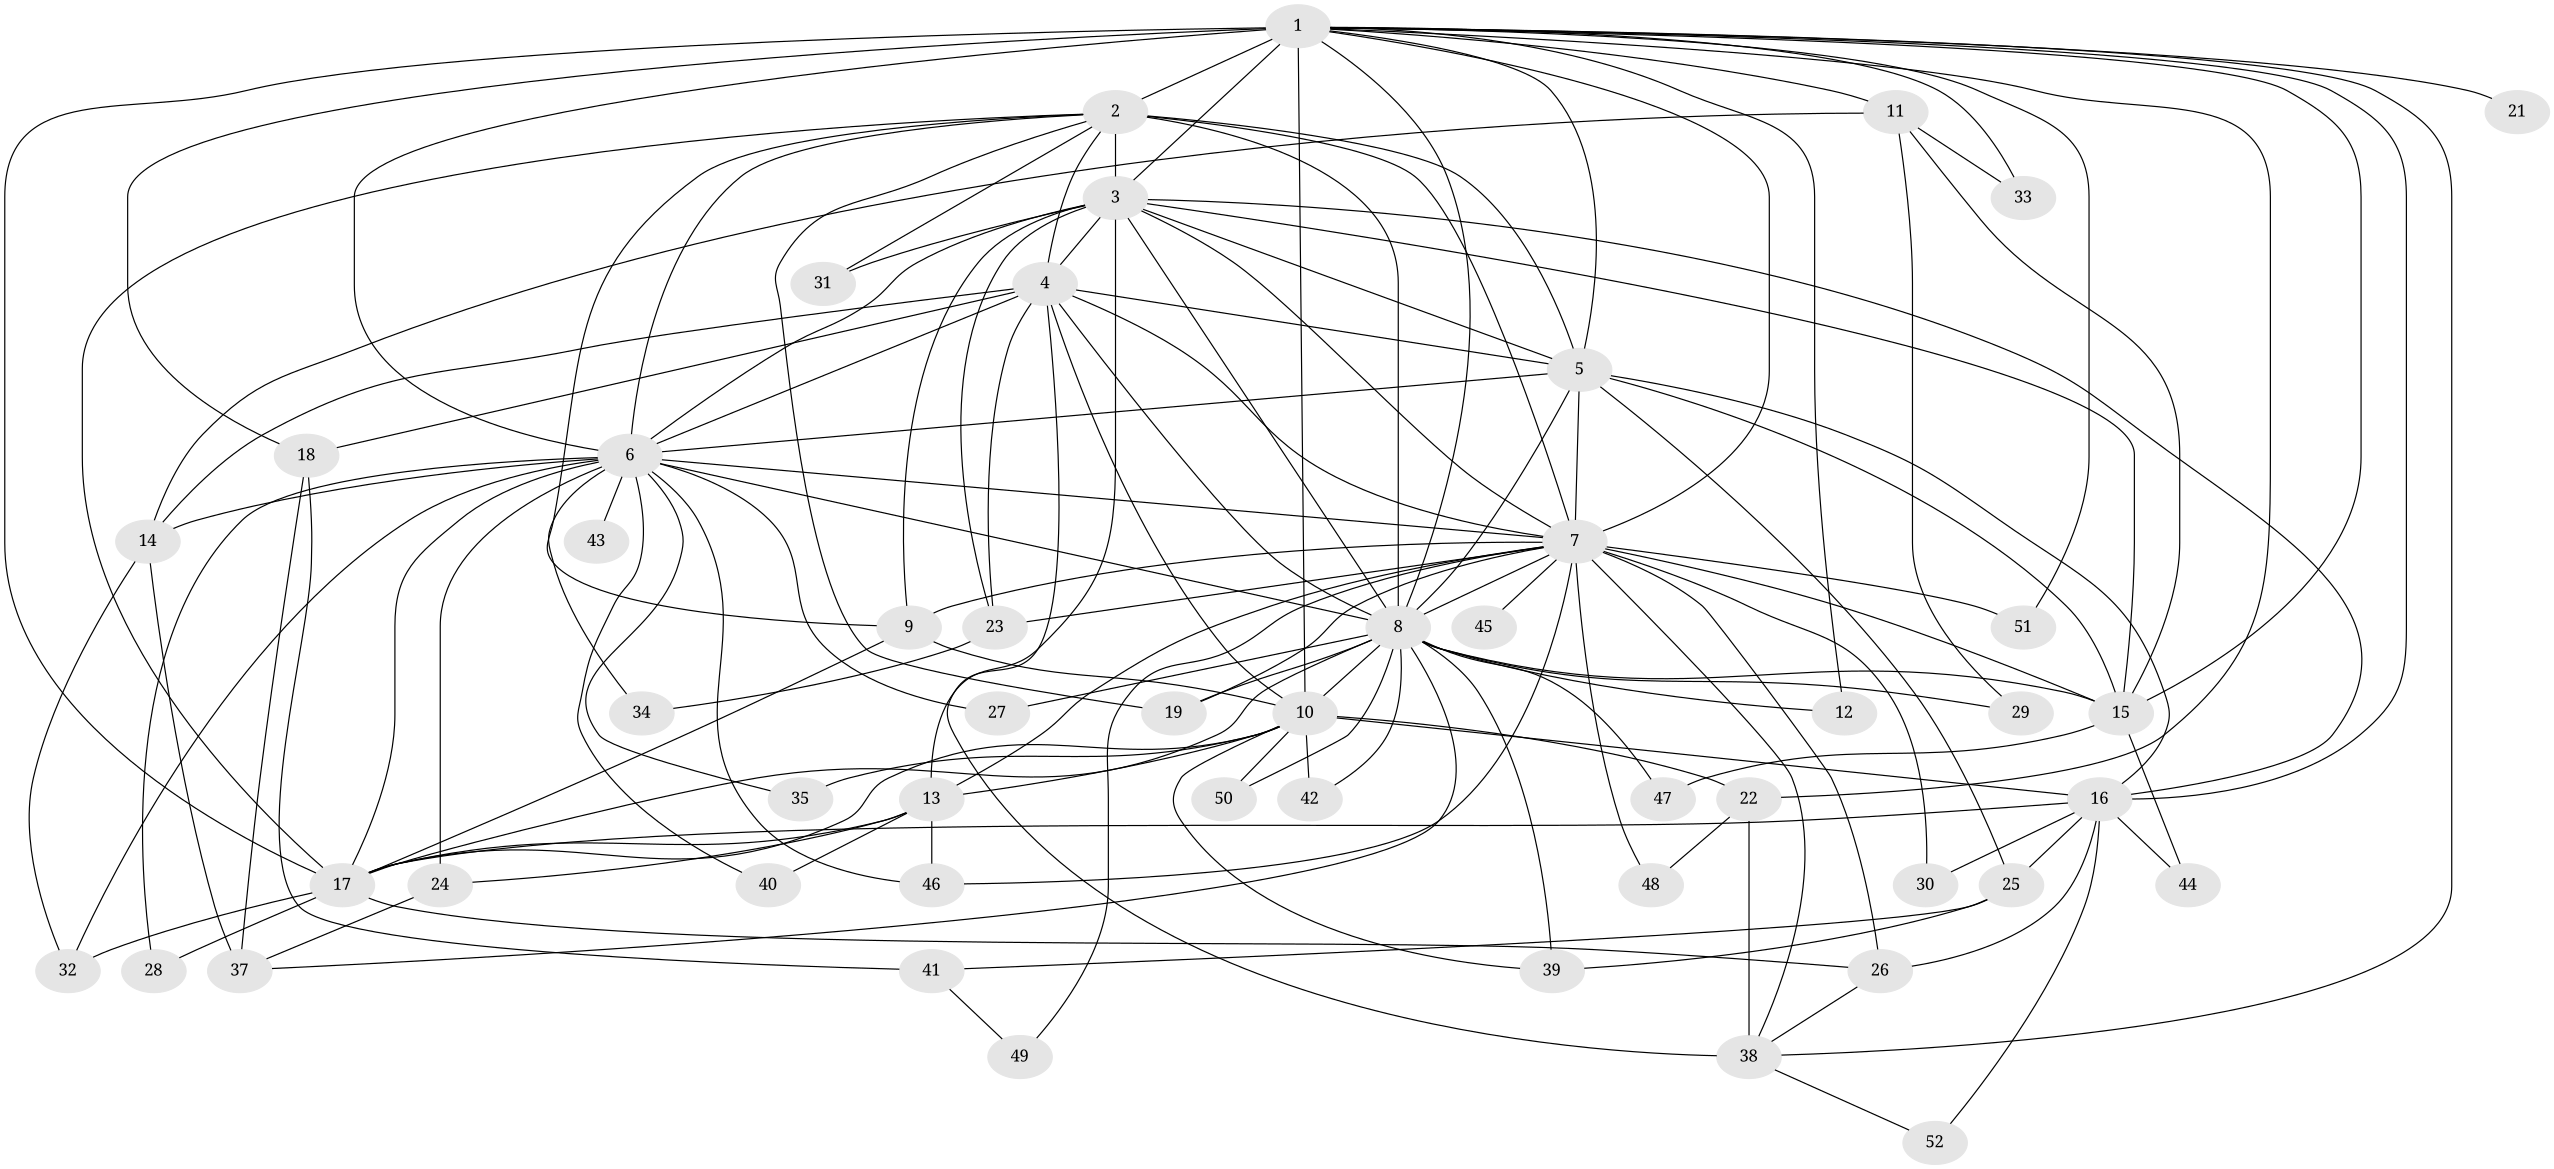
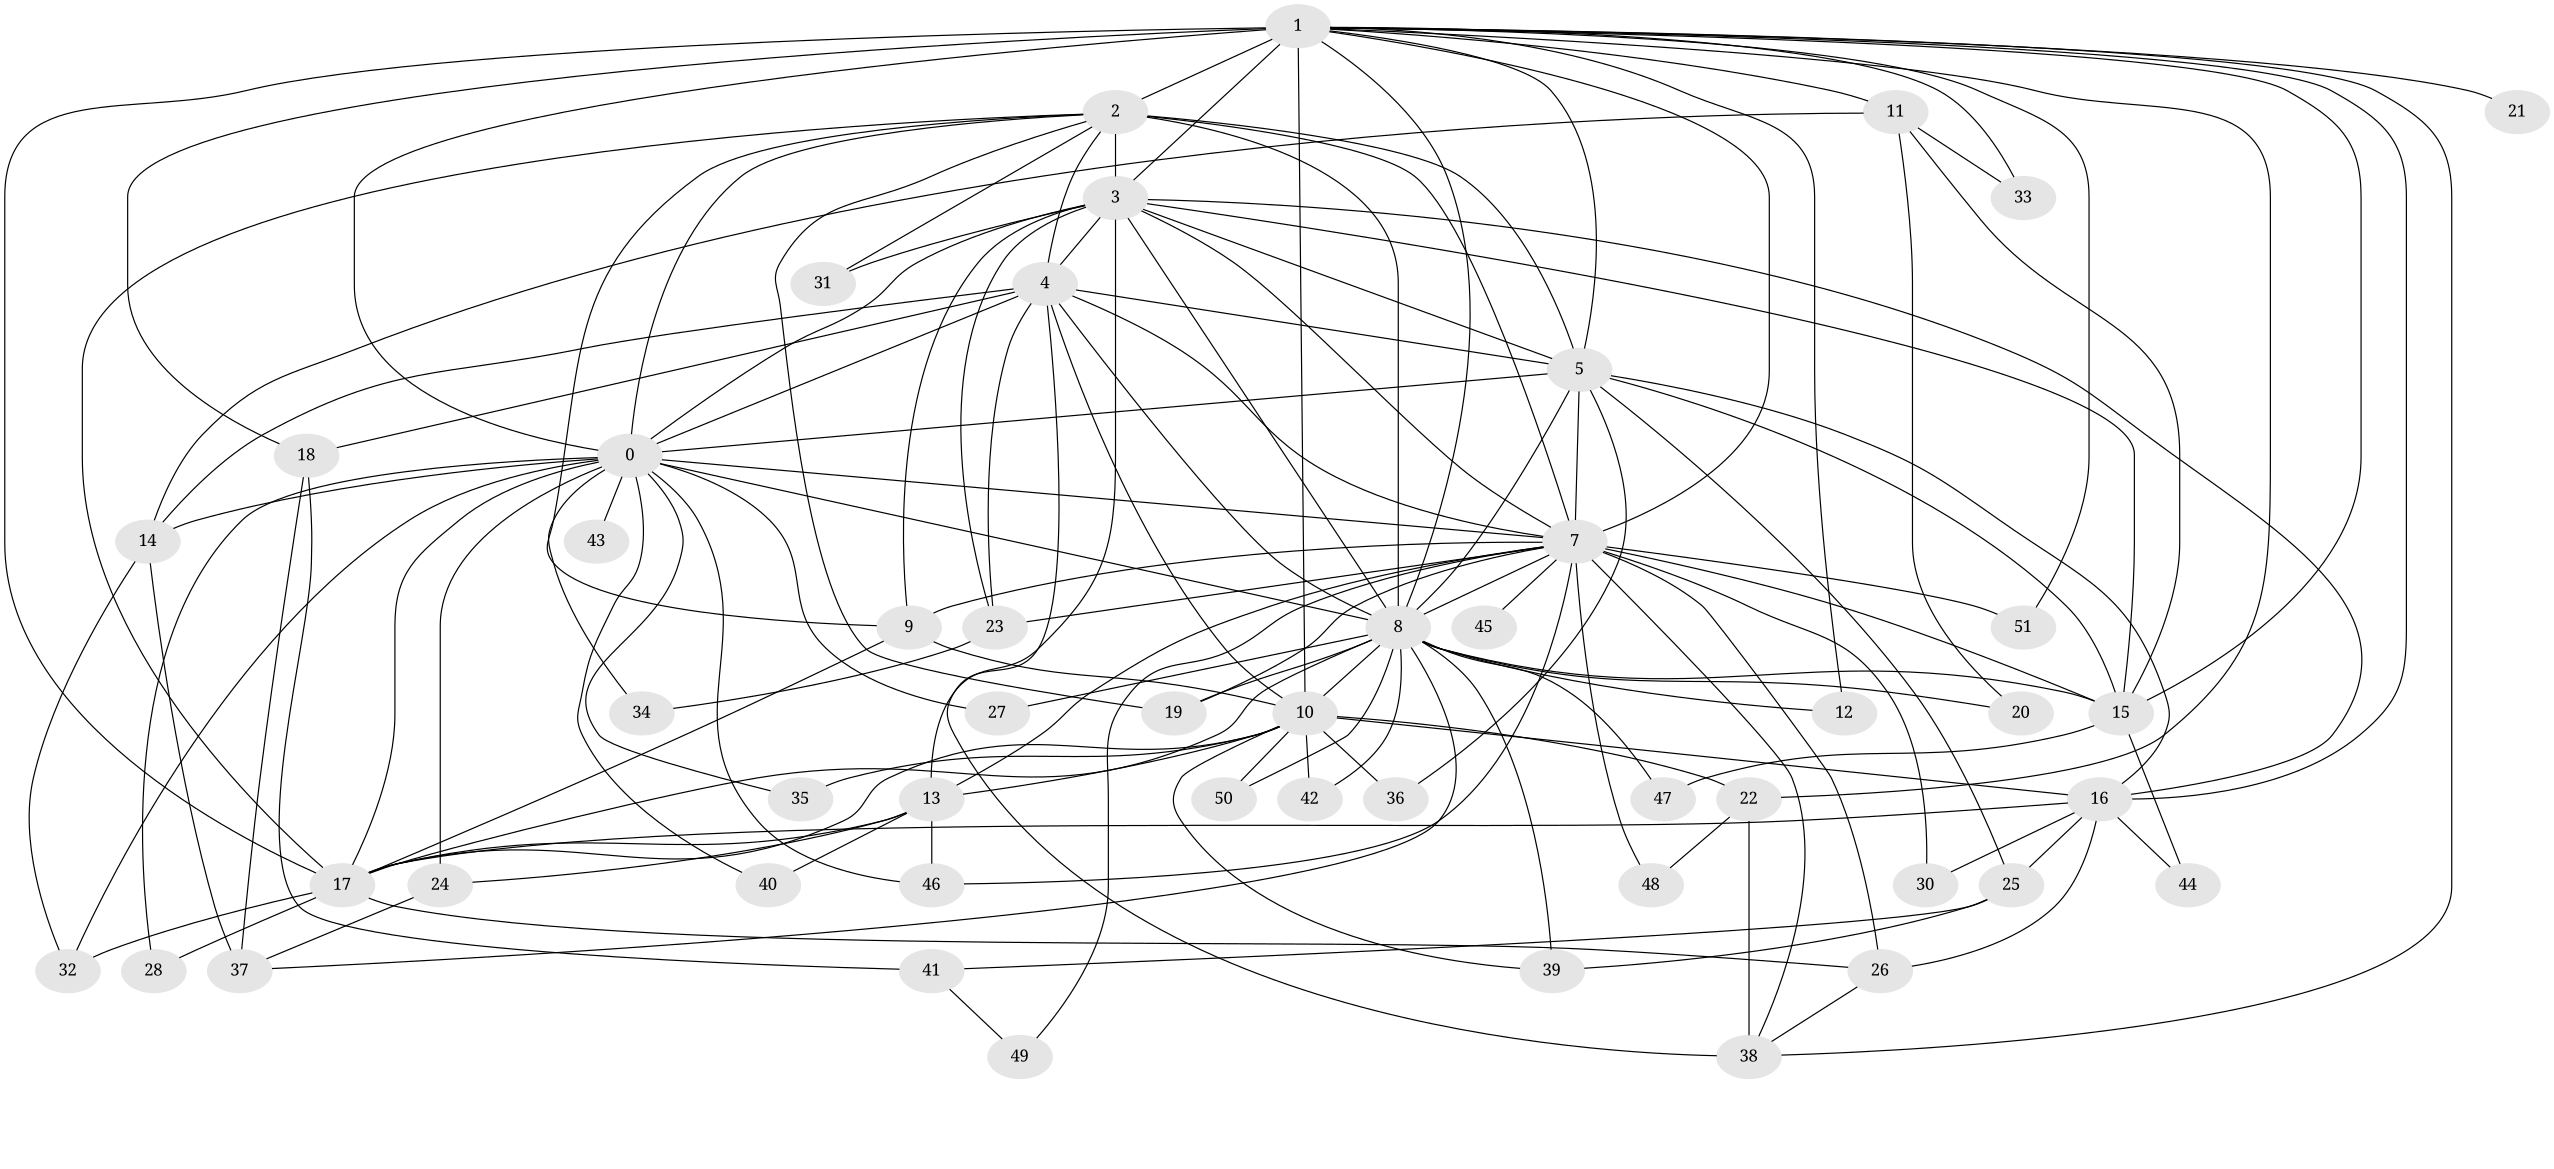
node "6": label "6" -> "0"
node "29": label "29" -> "20"
node "36": added
node "52": removed
